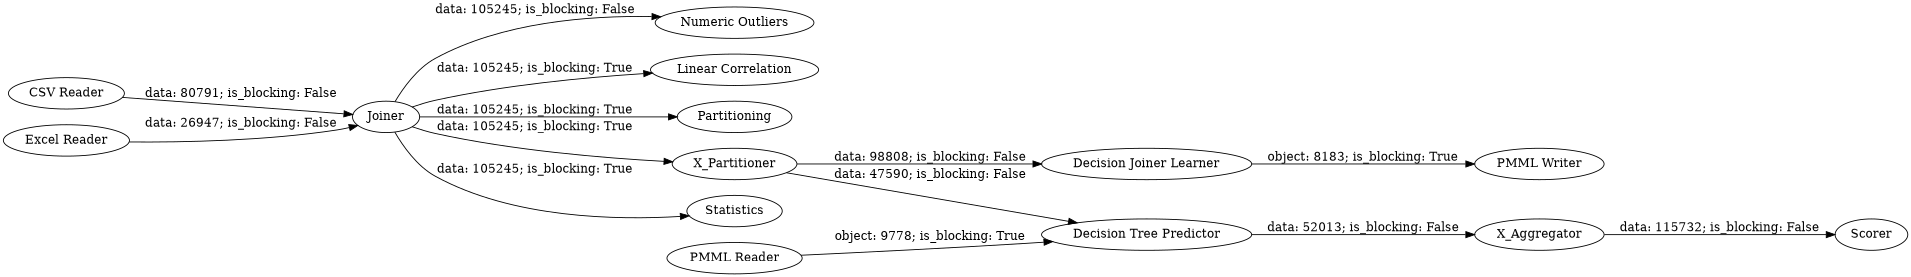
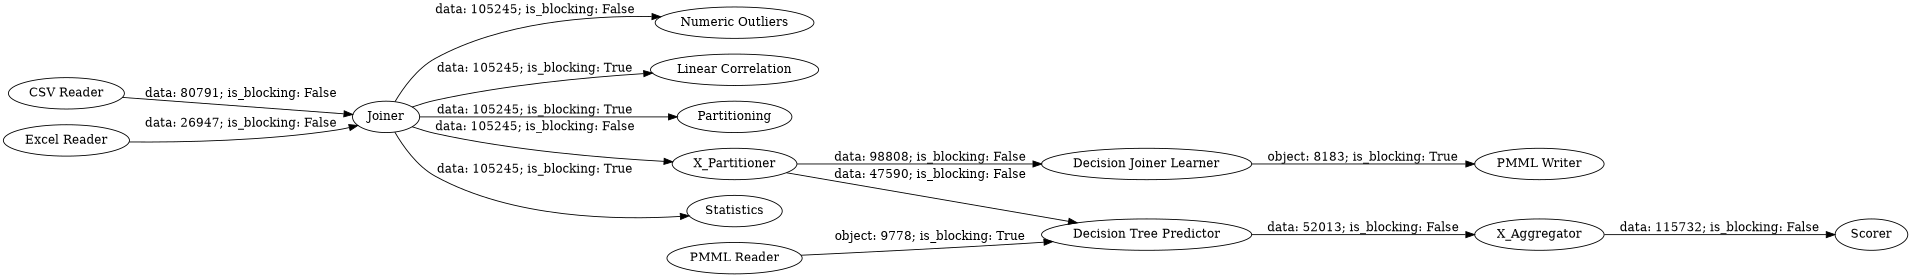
edge "Joiner" -> "X_Partitioner": label "data: 105245; is_blocking: True" -> "data: 105245; is_blocking: False"
